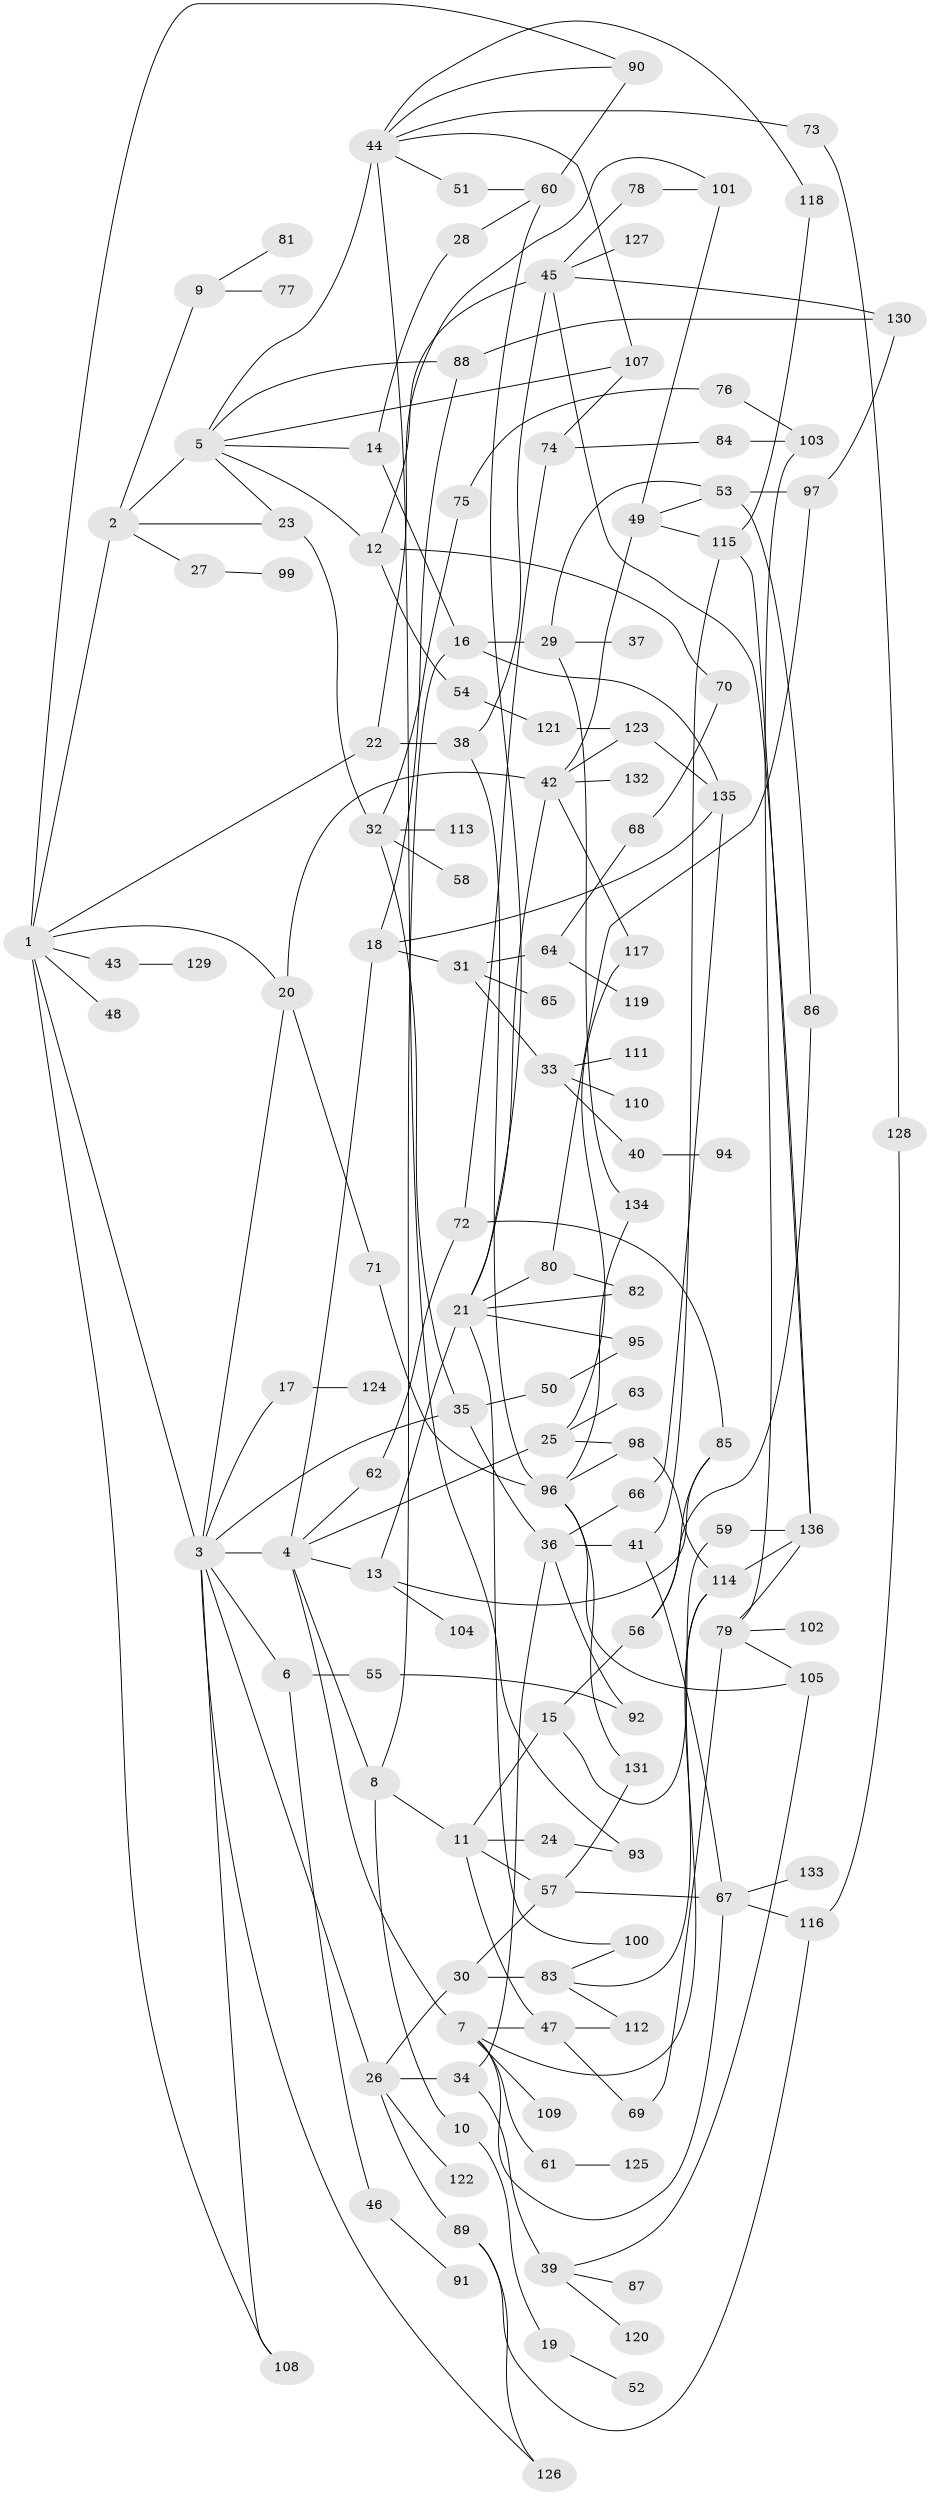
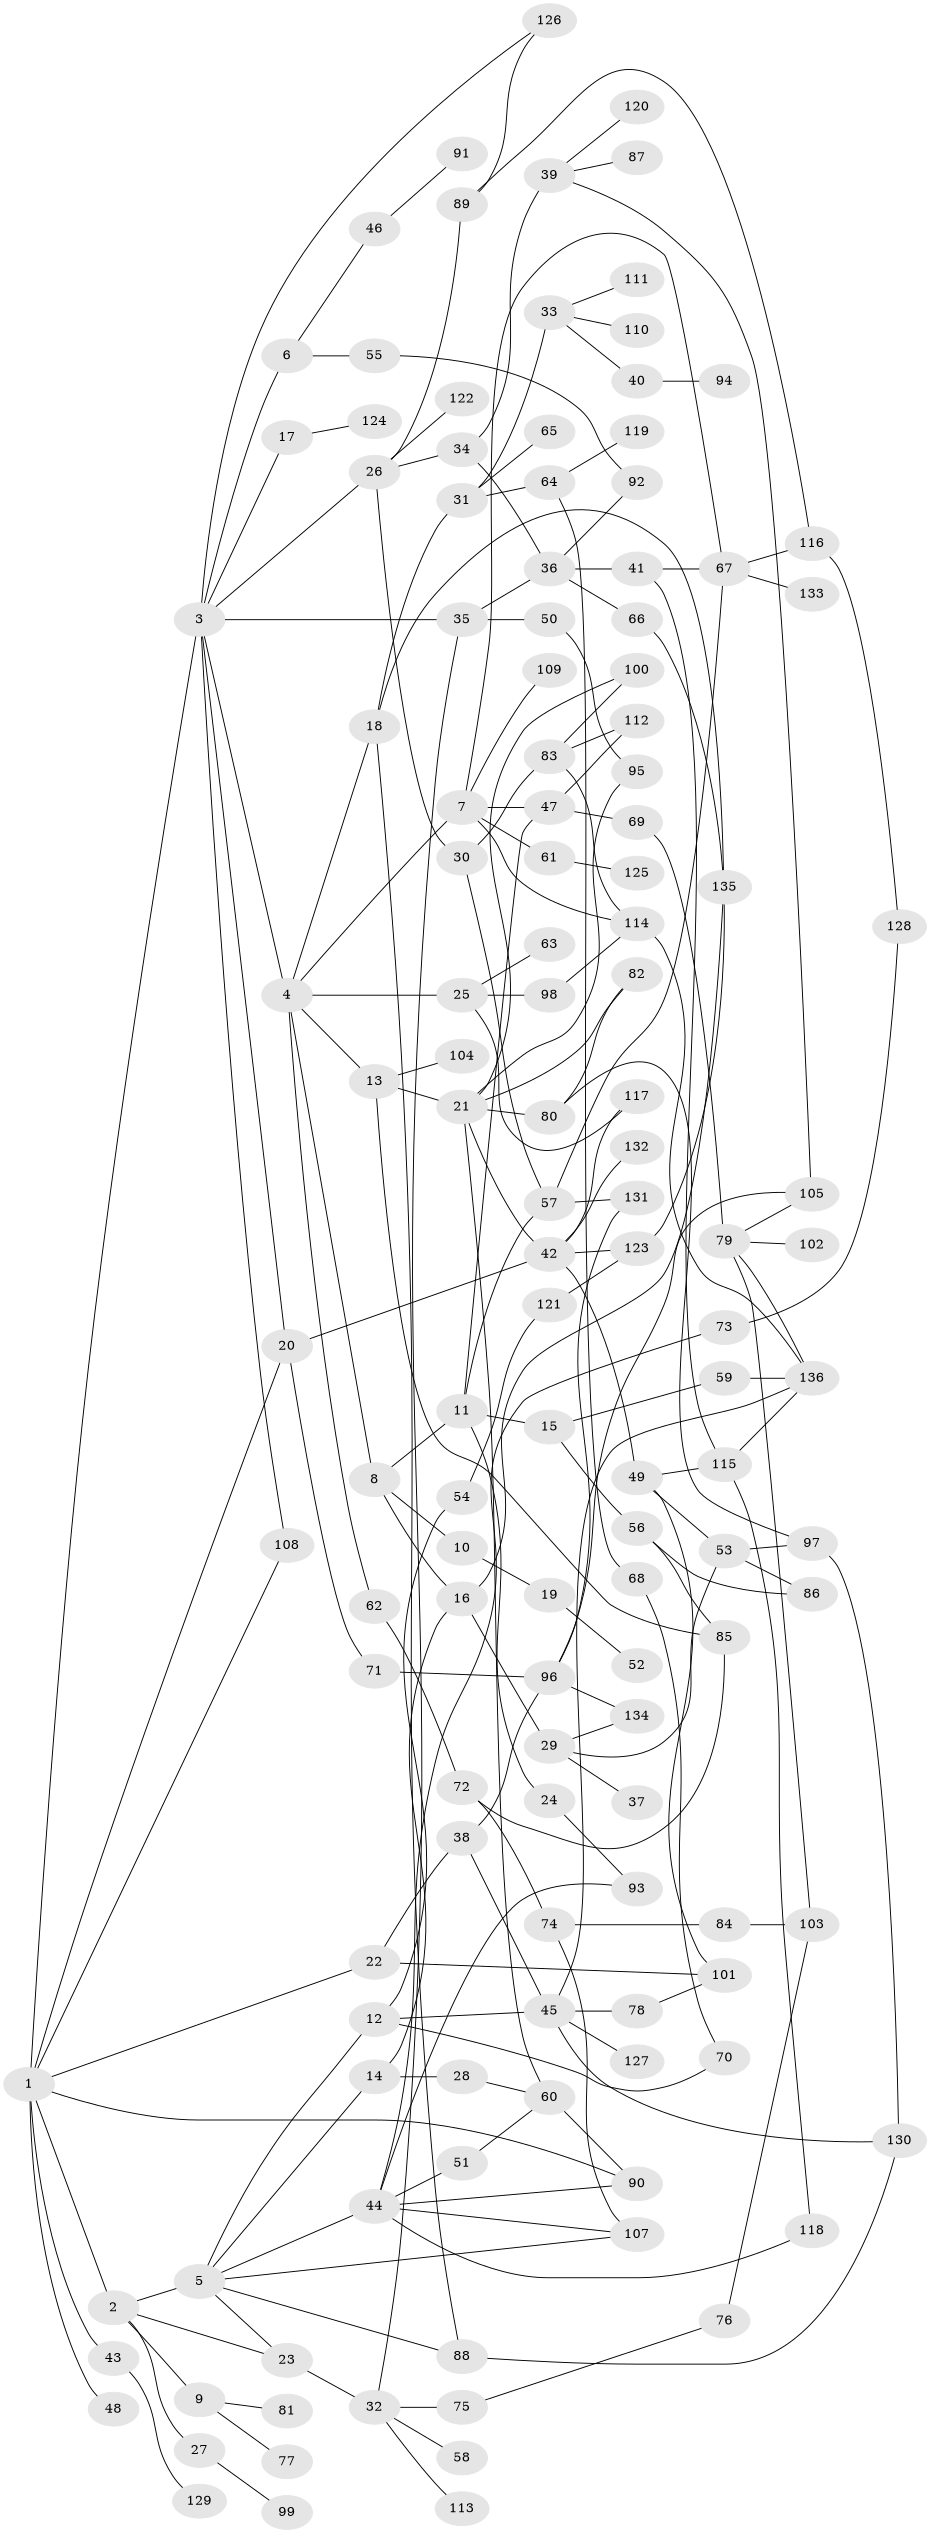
edge "98" -- "96": removed
